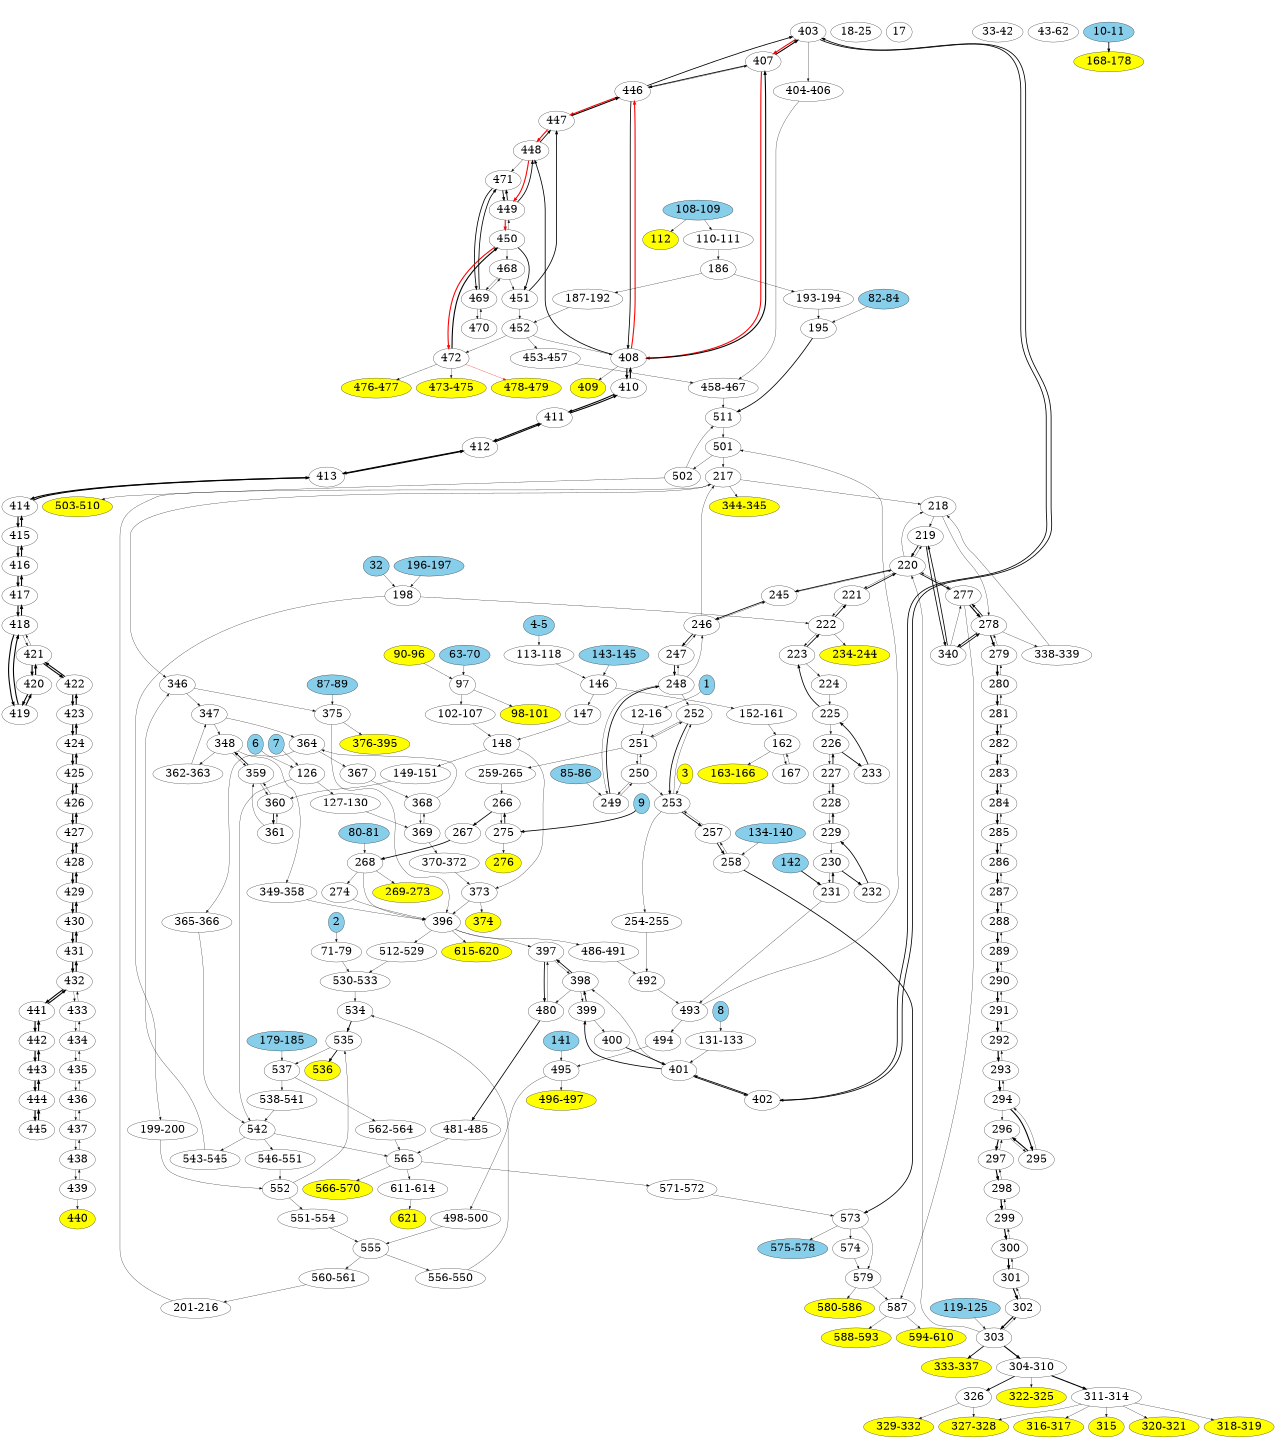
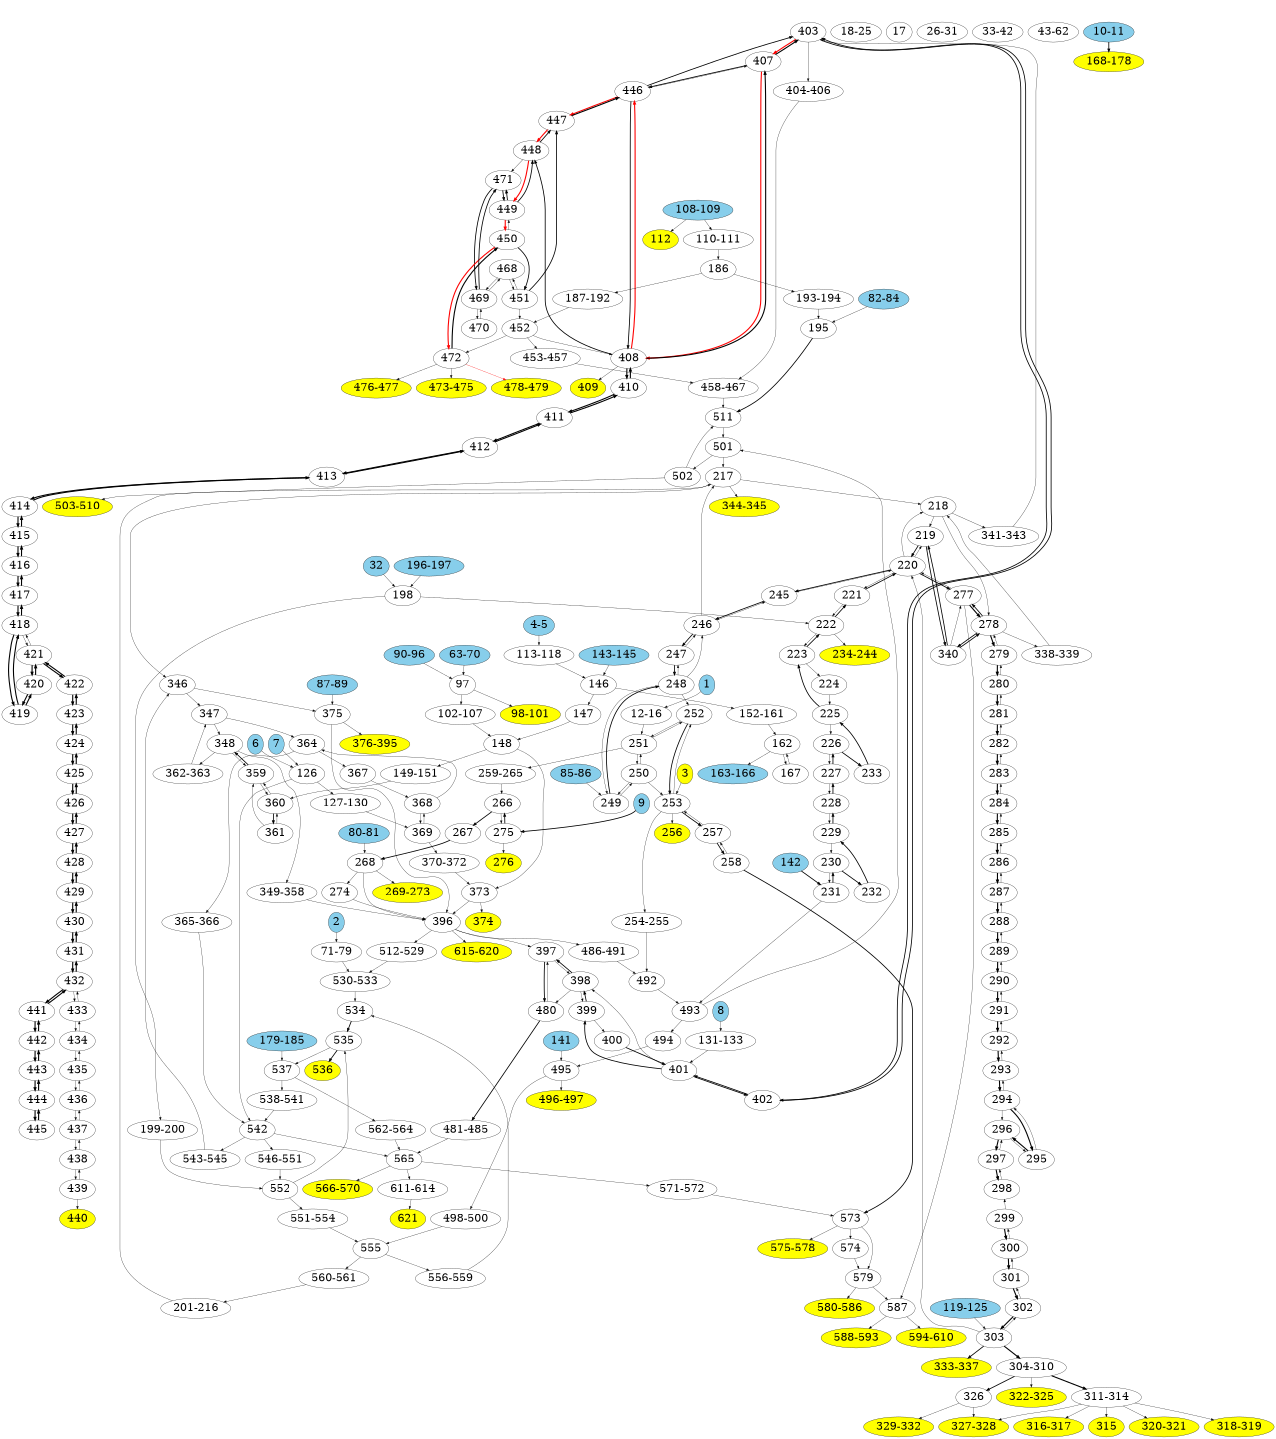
node "26-31": added
edge "450" -> "468": now "451" -> "468"
node "341-343": added
node "90-96": fillcolor yellow -> skyblue
node "163-166": fillcolor yellow -> skyblue
node "256": added
node "134-140": removed
edge "298" -> "299": removed
node "575-578": fillcolor skyblue -> yellow
node "556-550": label "556-550" -> "556-559"
